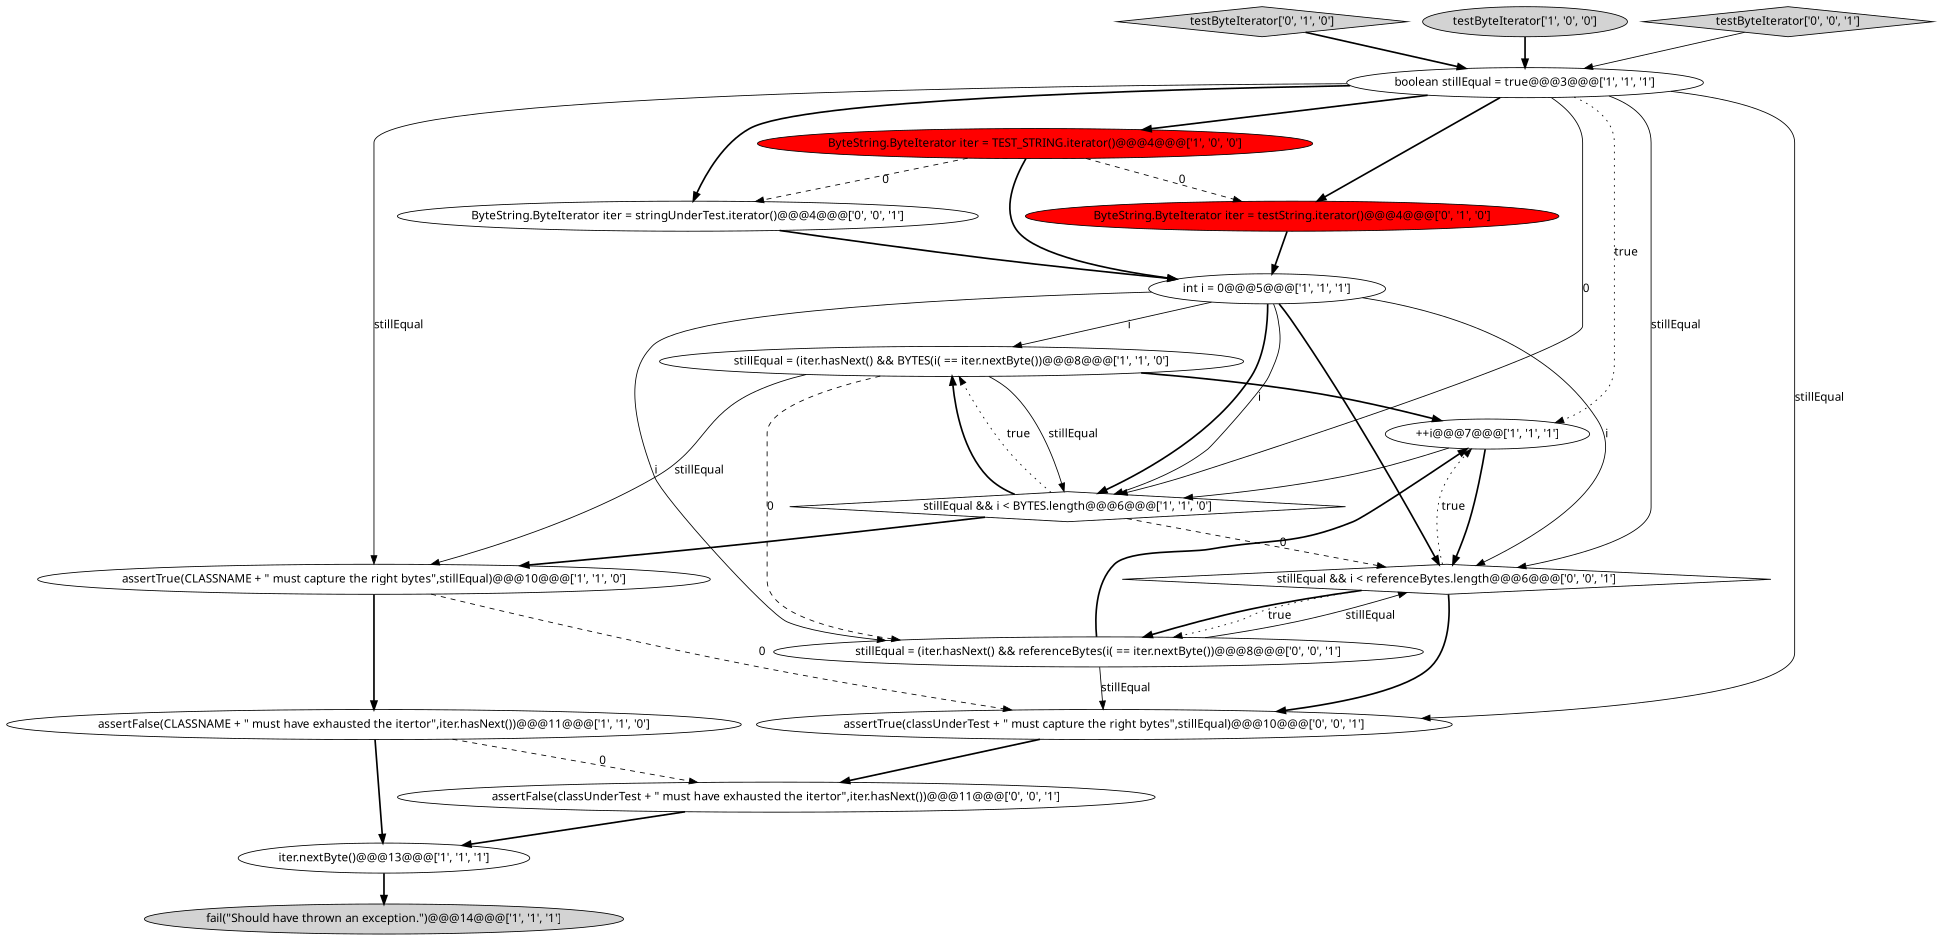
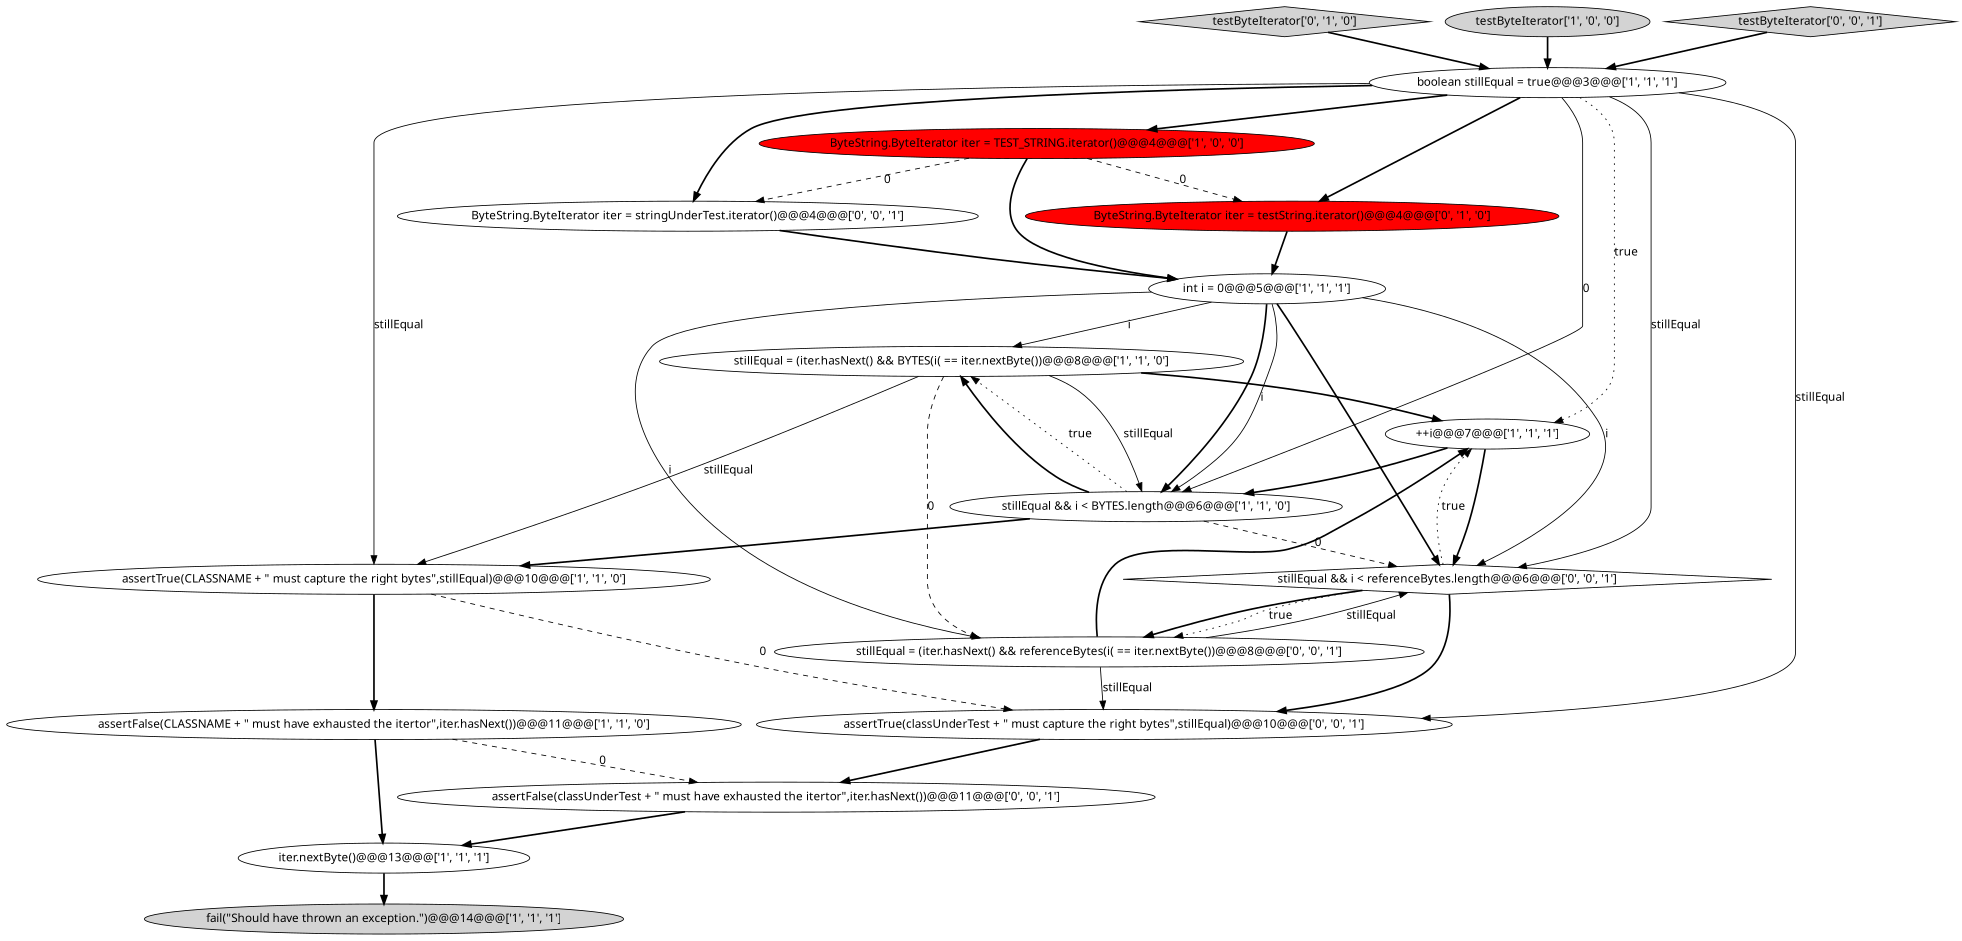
edge "testByteIterator['0', '0', '1']" -> "boolean stillEqual = true@@@3@@@['1', '1', '1']": style solid -> bold
edge "++i@@@7@@@['1', '1', '1']" -> "stillEqual && i < BYTES.length@@@6@@@['1', '1', '0']": style solid -> bold
node "stillEqual && i < BYTES.length@@@6@@@['1', '1', '0']": shape diamond -> ellipse
